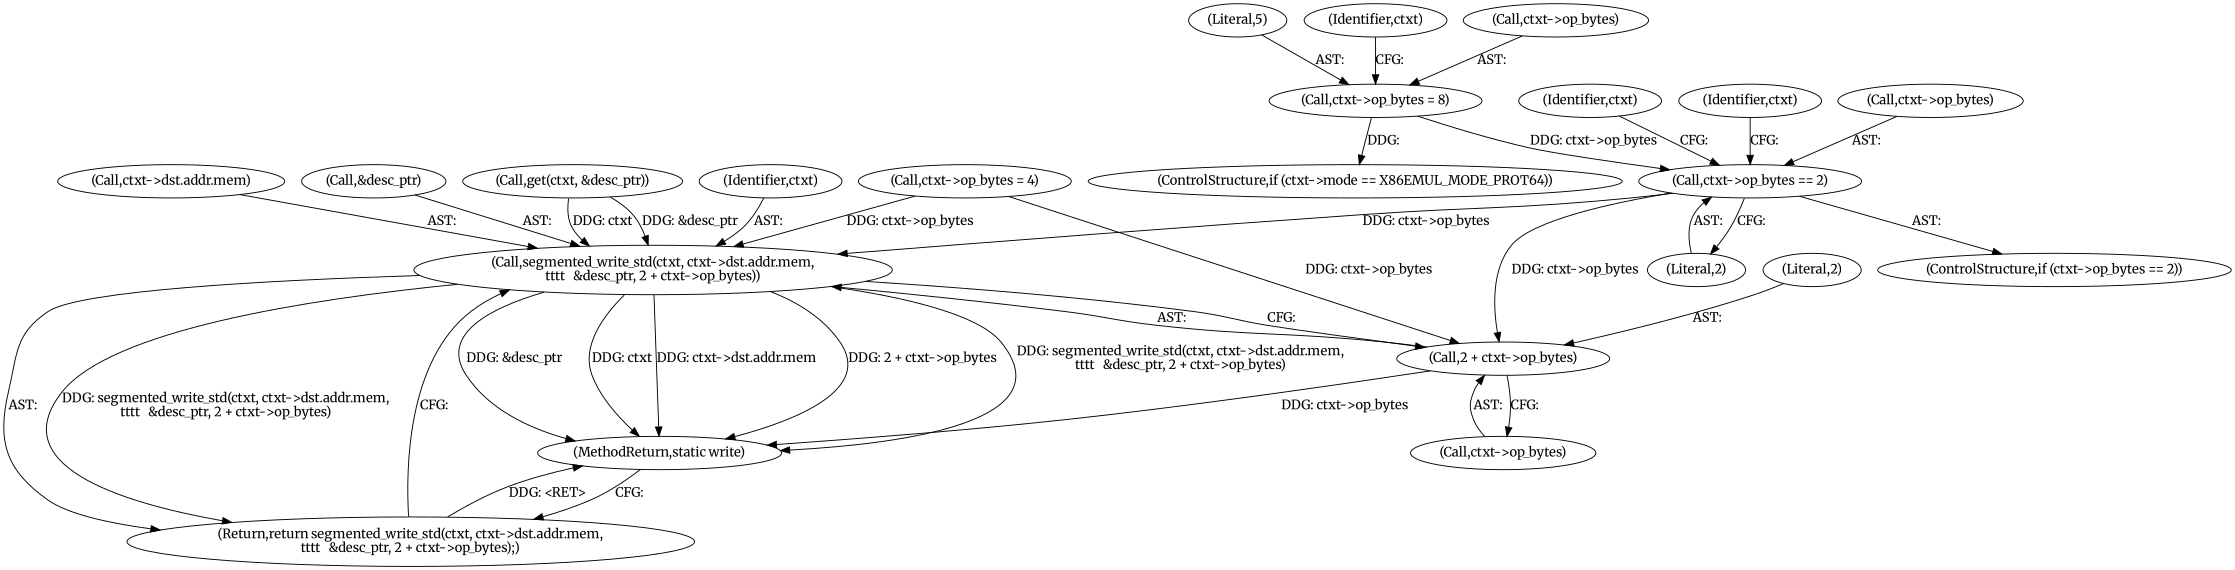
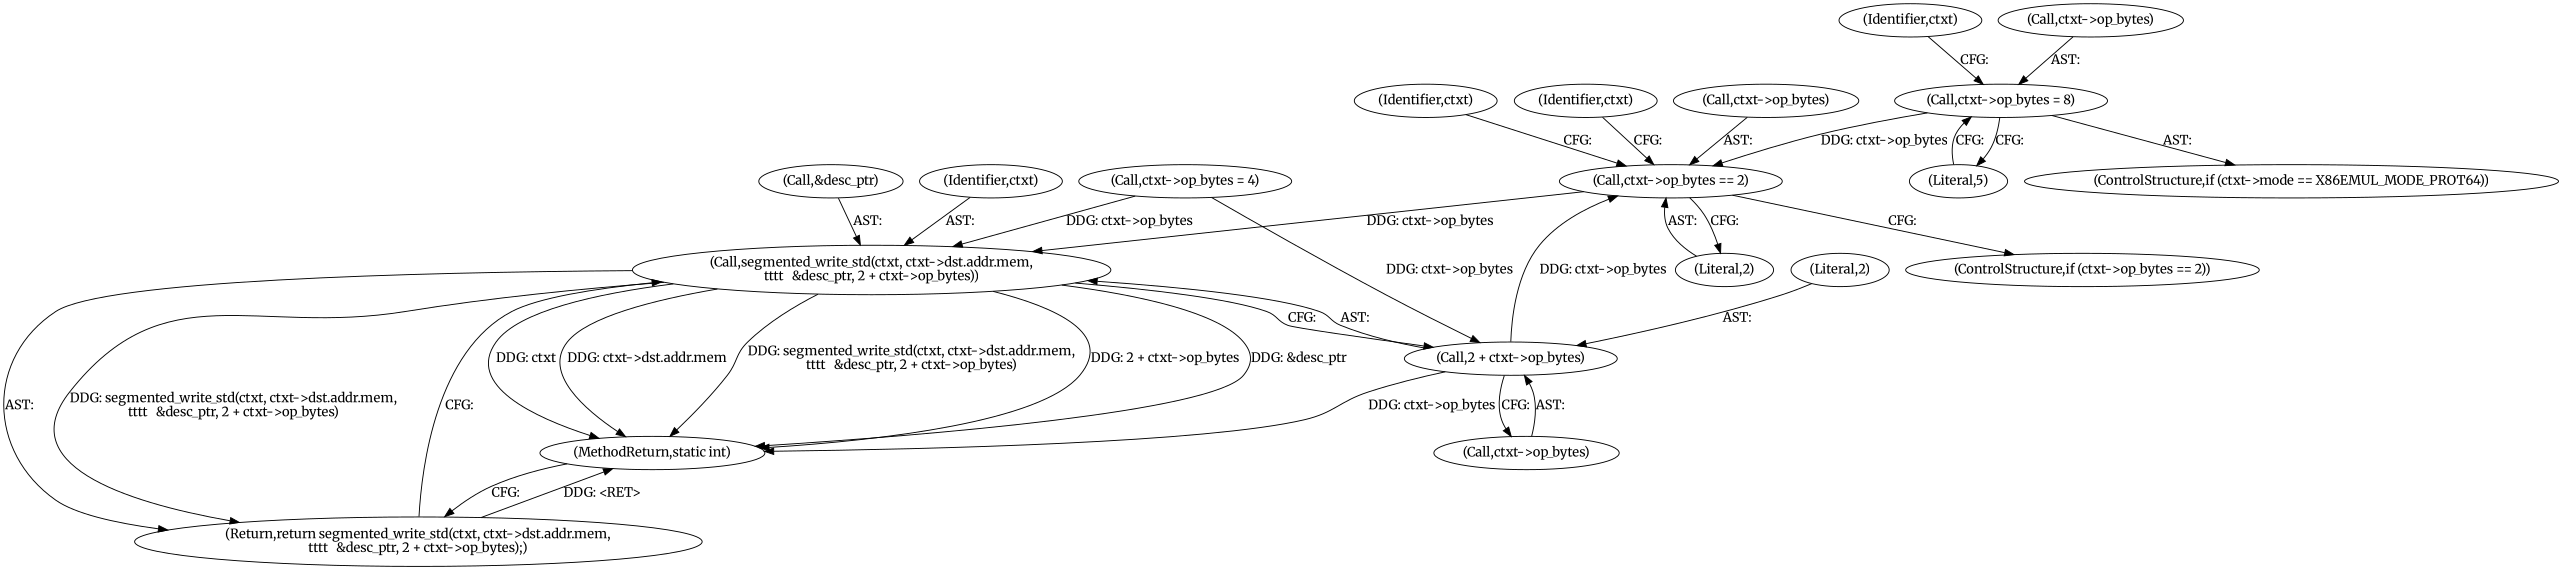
edge "(Literal,5)" -> "(Call,ctxt->op_bytes = 8)": label "AST: " -> "CFG: "
edge "(Call,ctxt->op_bytes = 8)" -> "(Literal,5)": added, label "CFG:"
edge "(Call,ctxt->op_bytes = 8)" -> "(ControlStructure,if (ctxt->mode == X86EMUL_MODE_PROT64))": label "DDG: " -> "AST: "
node "(Call,ctxt->dst.addr.mem)": removed
node "(Call,get(ctxt, &desc_ptr))": removed
edge "(Call,ctxt->op_bytes == 2)" -> "(ControlStructure,if (ctxt->op_bytes == 2))": label "AST: " -> "CFG: "
edge "(Call,ctxt->op_bytes == 2)" -> "(Call,2 + ctxt->op_bytes)": reversed
node "(MethodReturn,static write)": label "(MethodReturn,static write)" -> "(MethodReturn,static int)"
